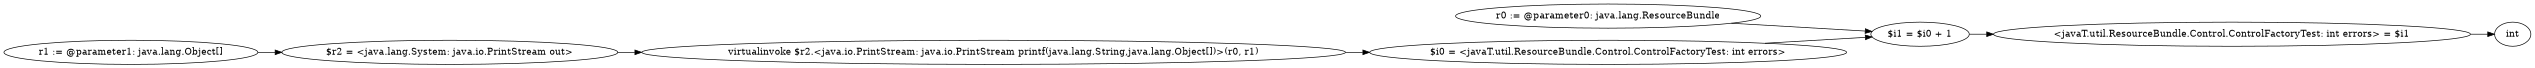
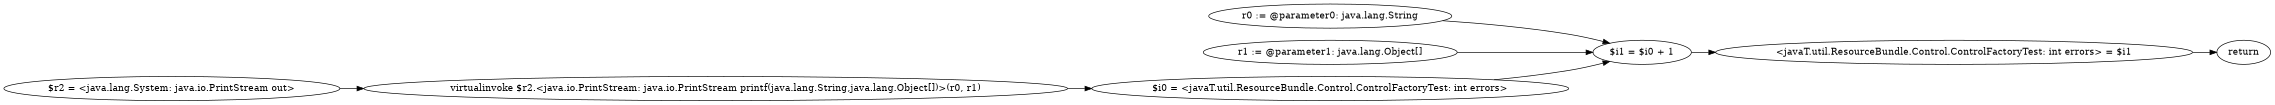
node "r0 := @parameter0: java.lang.ResourceBundle": label "r0 := @parameter0: java.lang.ResourceBundle" -> "r0 := @parameter0: java.lang.String"
node "int": label "int" -> "return"
edge "r1 := @parameter1: java.lang.Object[]" -> "$r2 = <java.lang.System: java.io.PrintStream out>": now "r1 := @parameter1: java.lang.Object[]" -> "$i1 = $i0 + 1"
